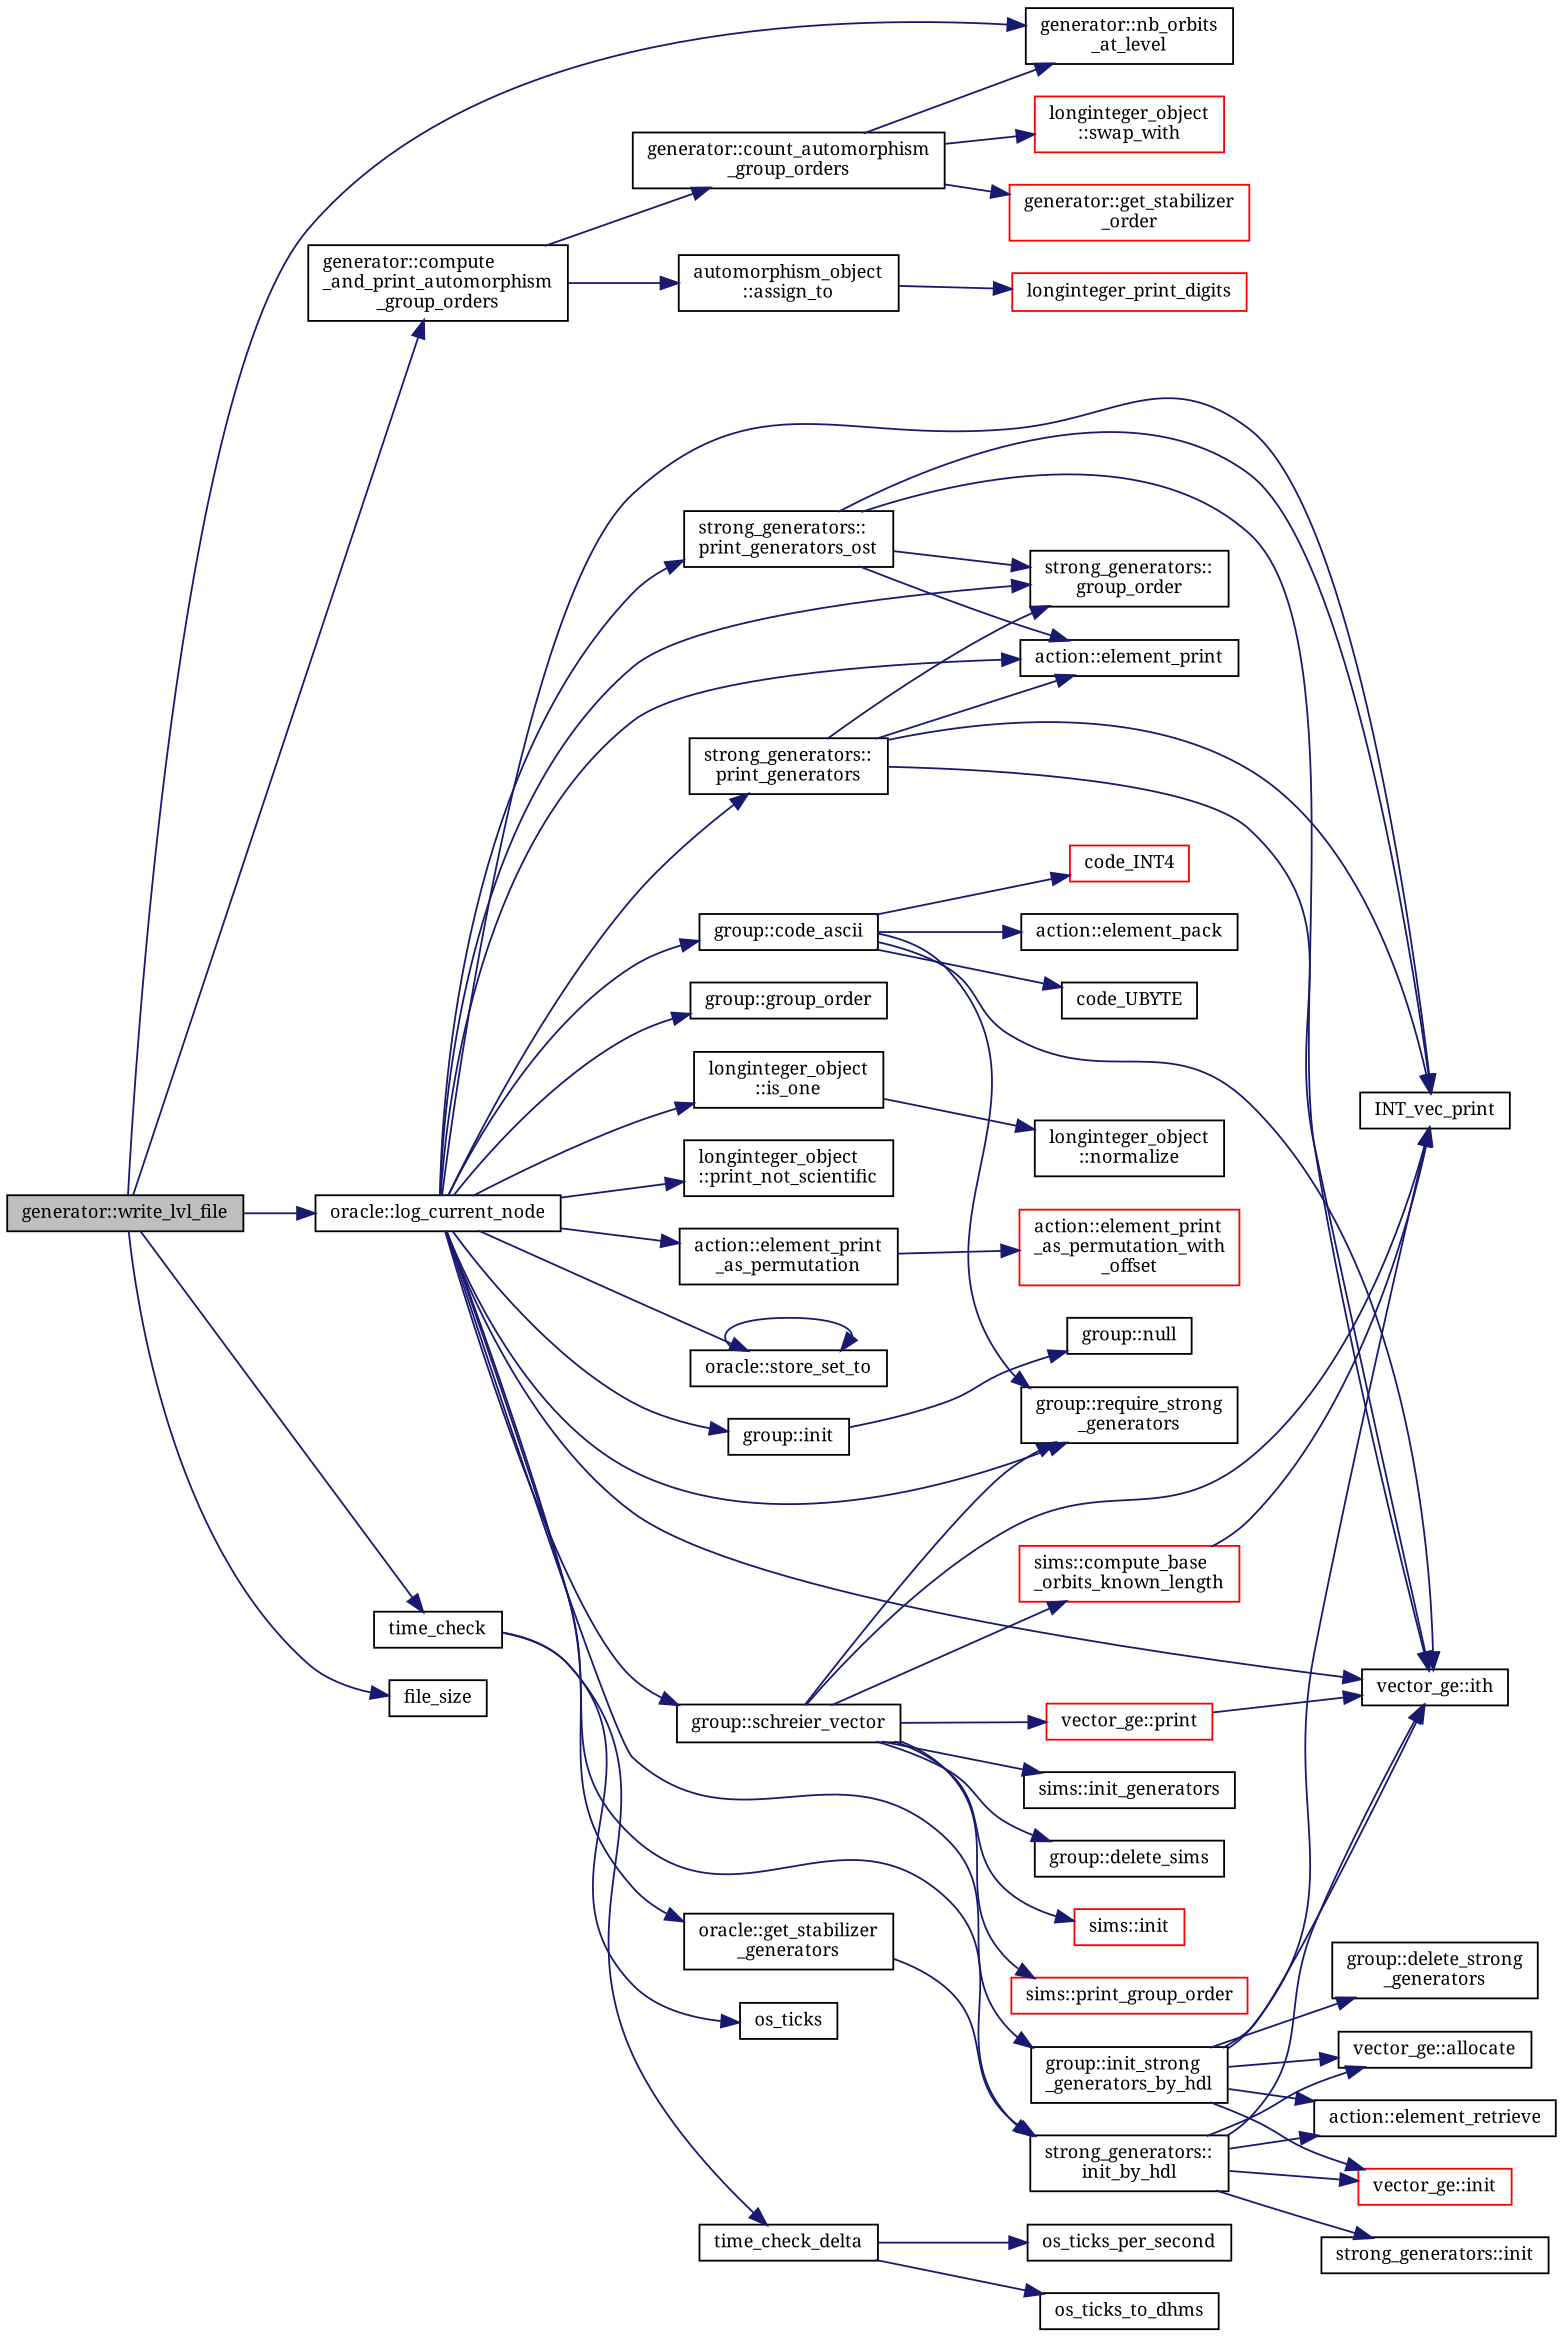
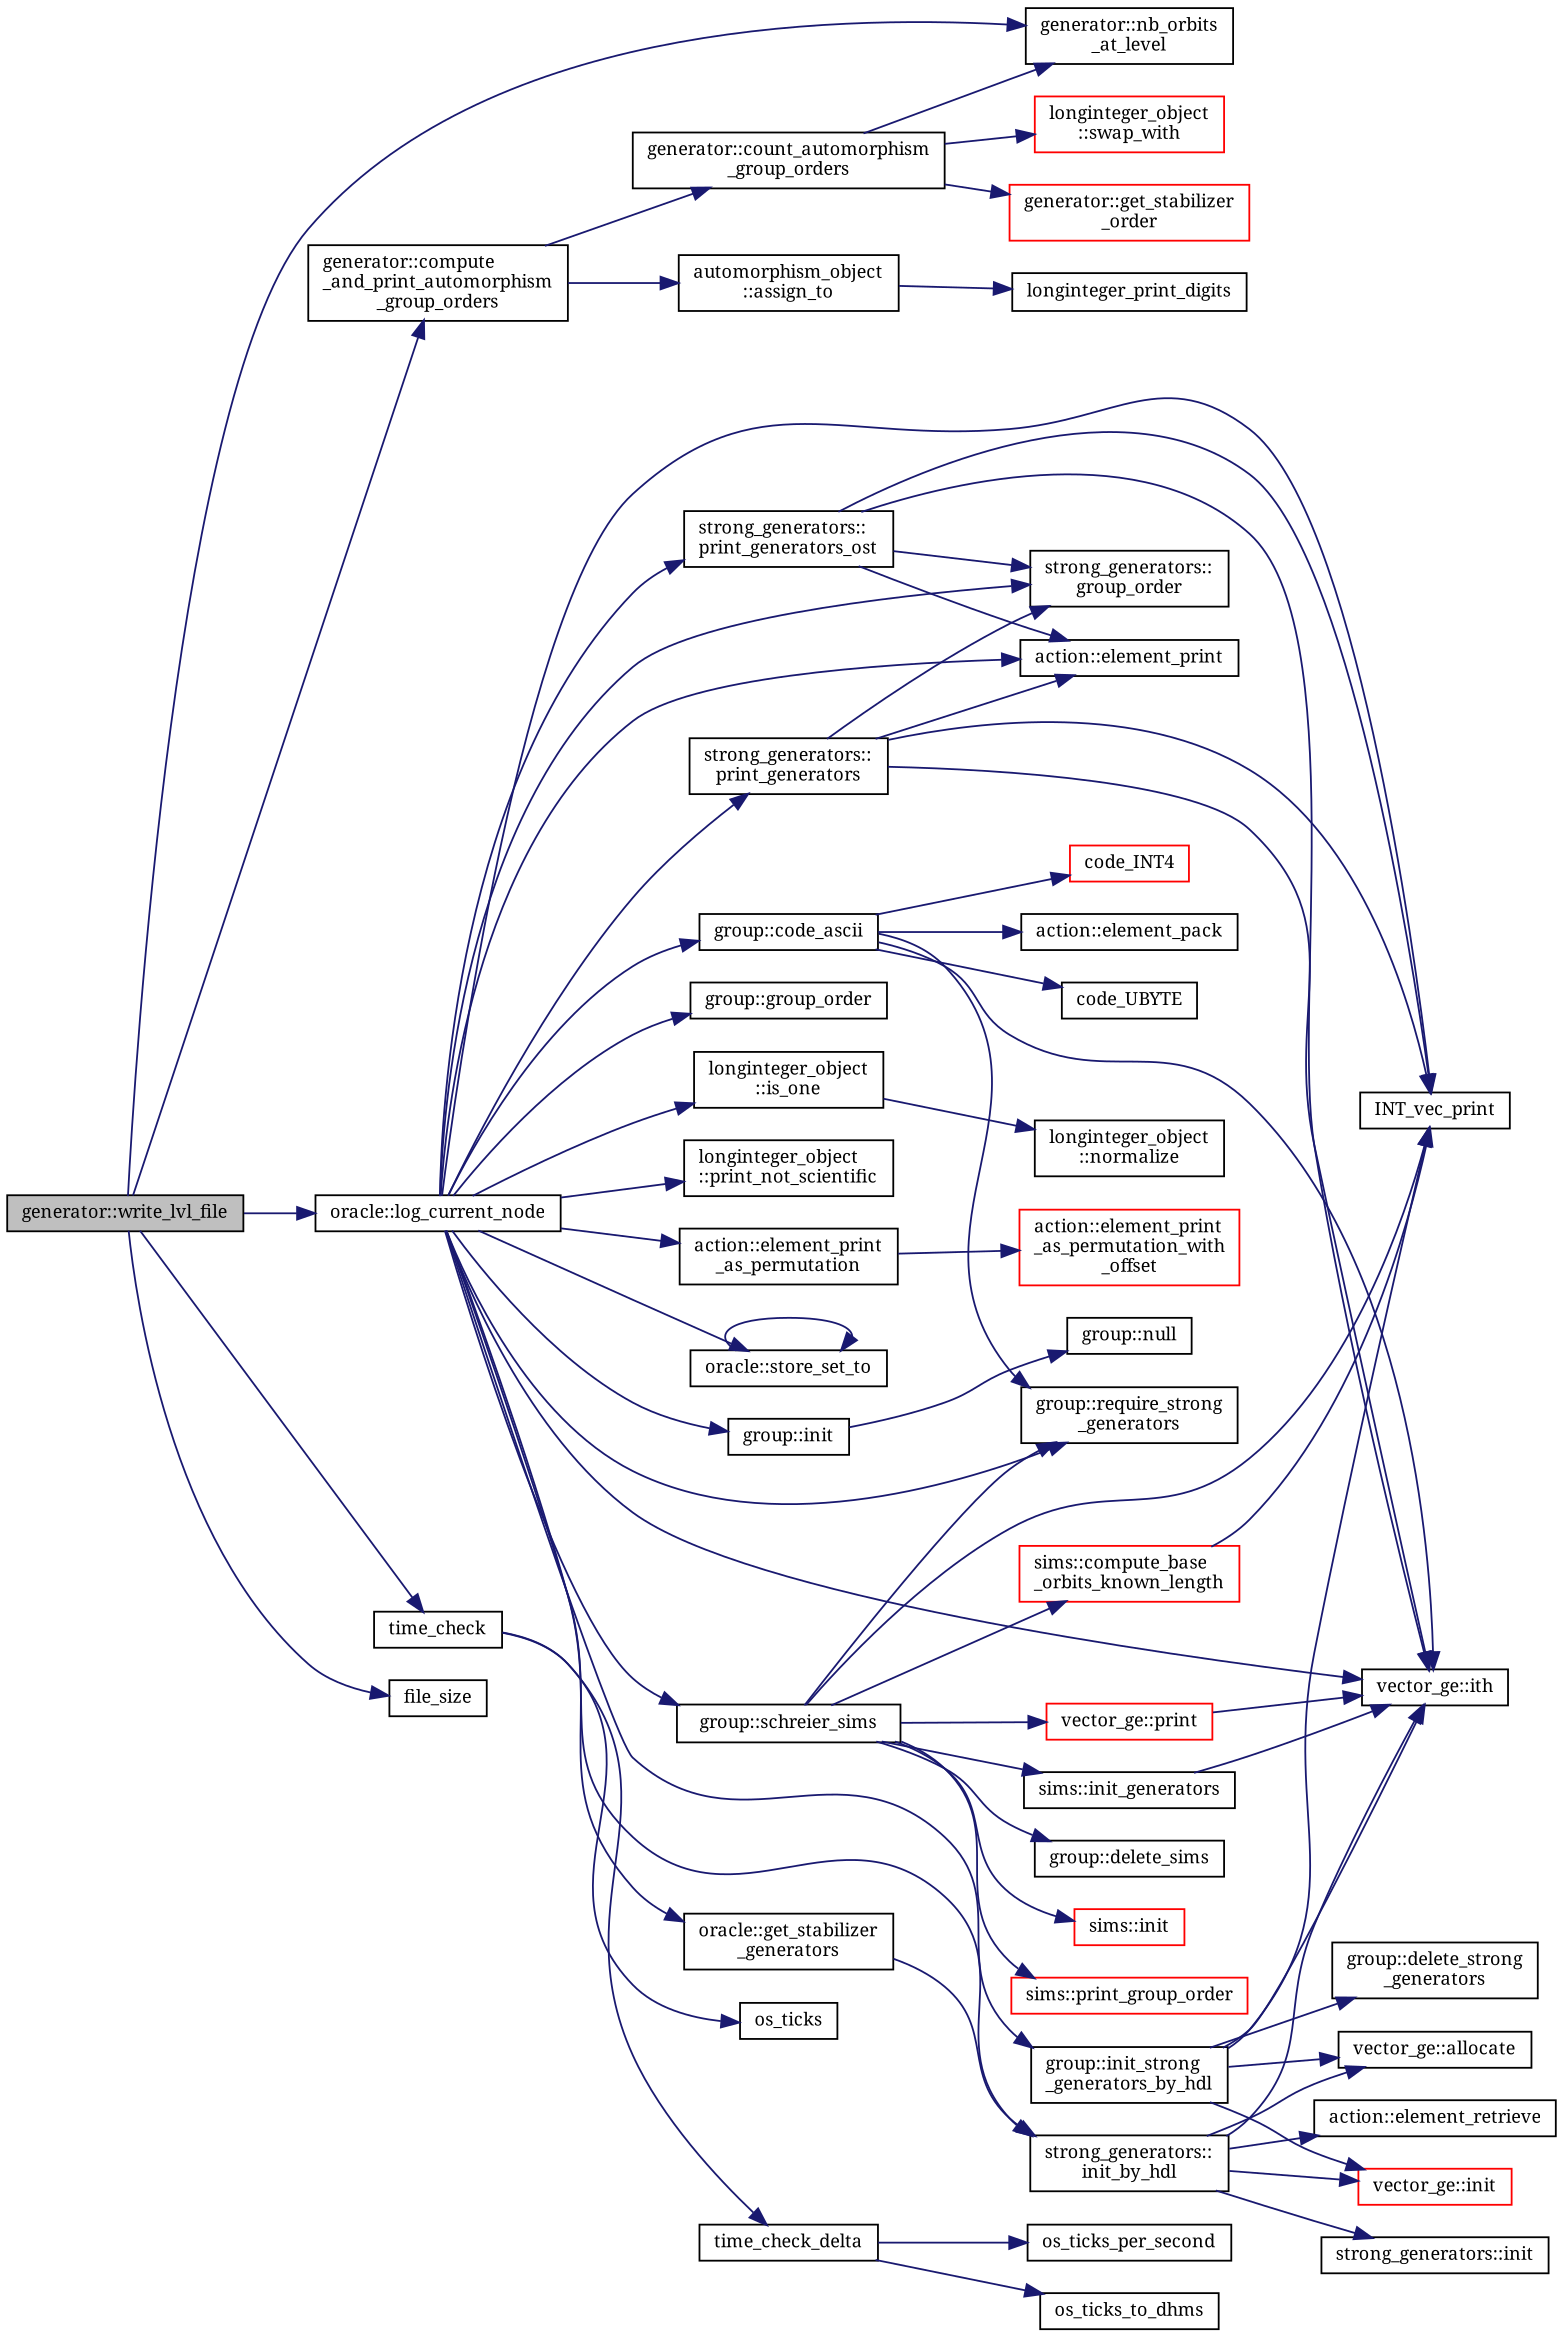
node "longinteger_print_digits": color red -> black
node "group::schreier_vector": label "group::schreier_vector" -> "group::schreier_sims"
edge "sims::init_generators" -> "vector_ge::ith": added
edge "group::init_strong _generators_by_hdl" -> "action::element_retrieve": removed
